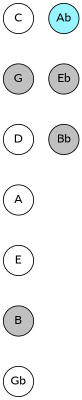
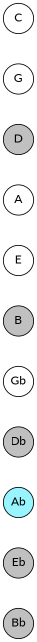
node "G": fillcolor gray -> white
node "D": fillcolor white -> gray
node "Db": added
